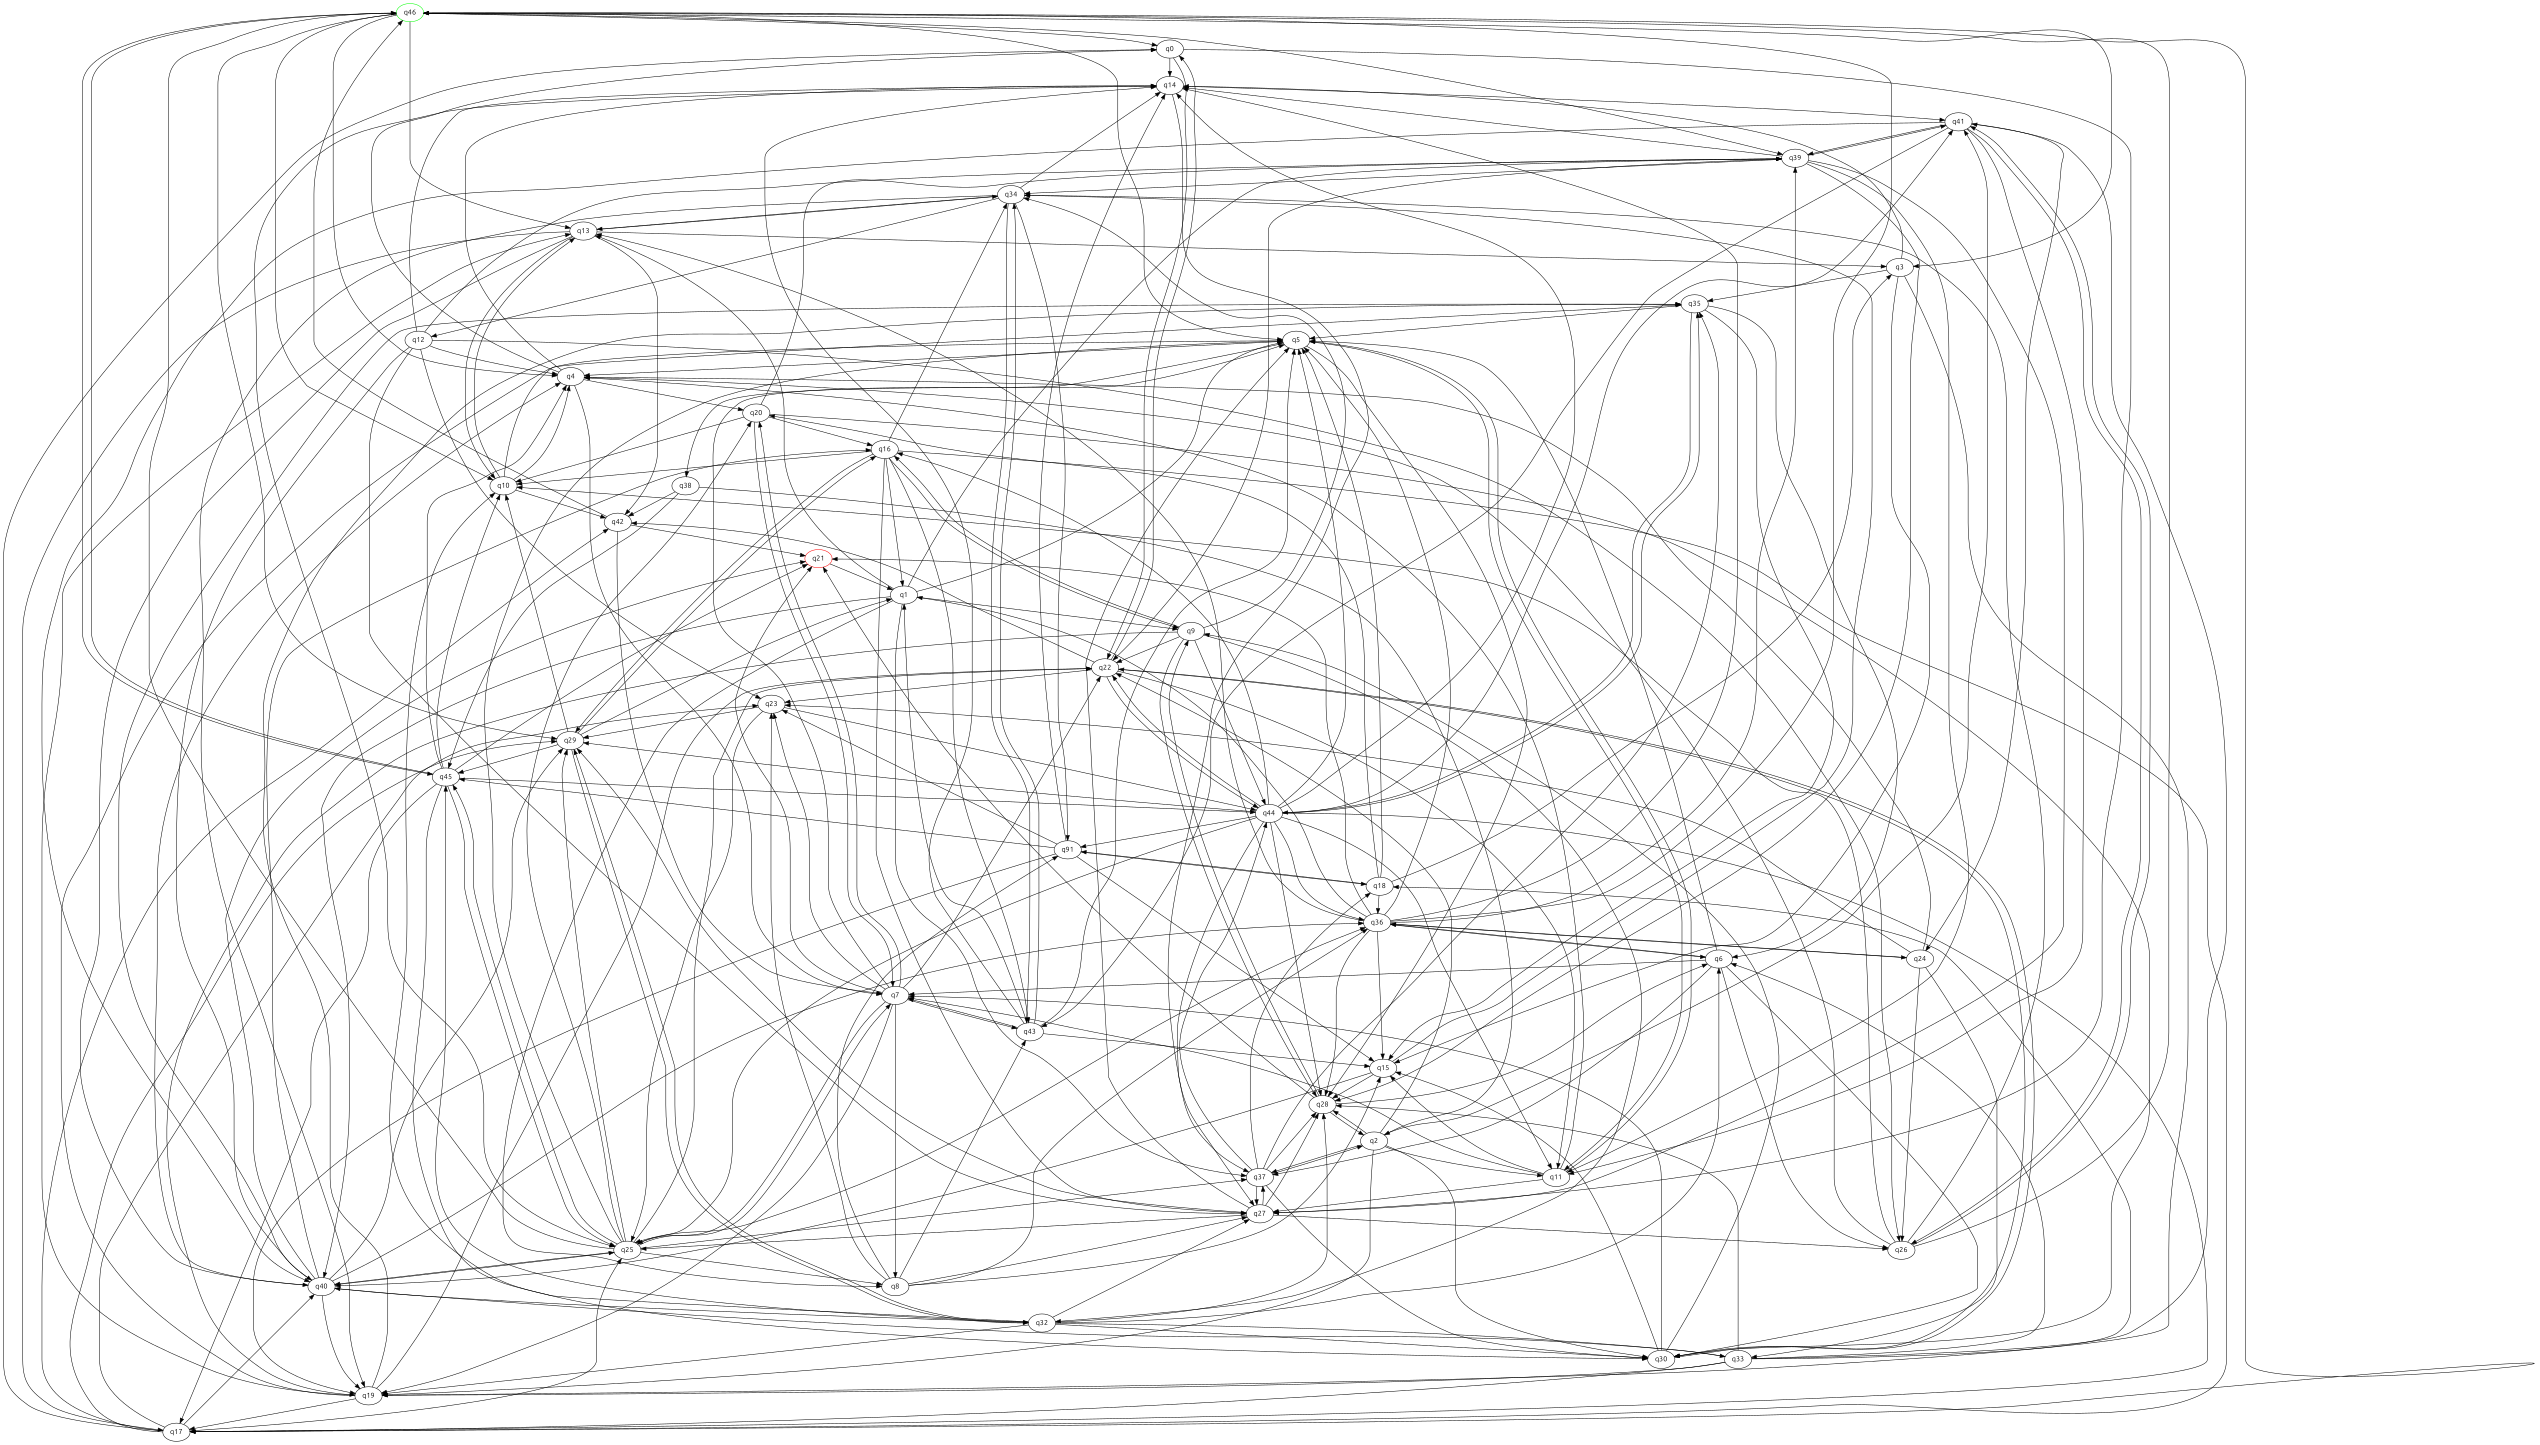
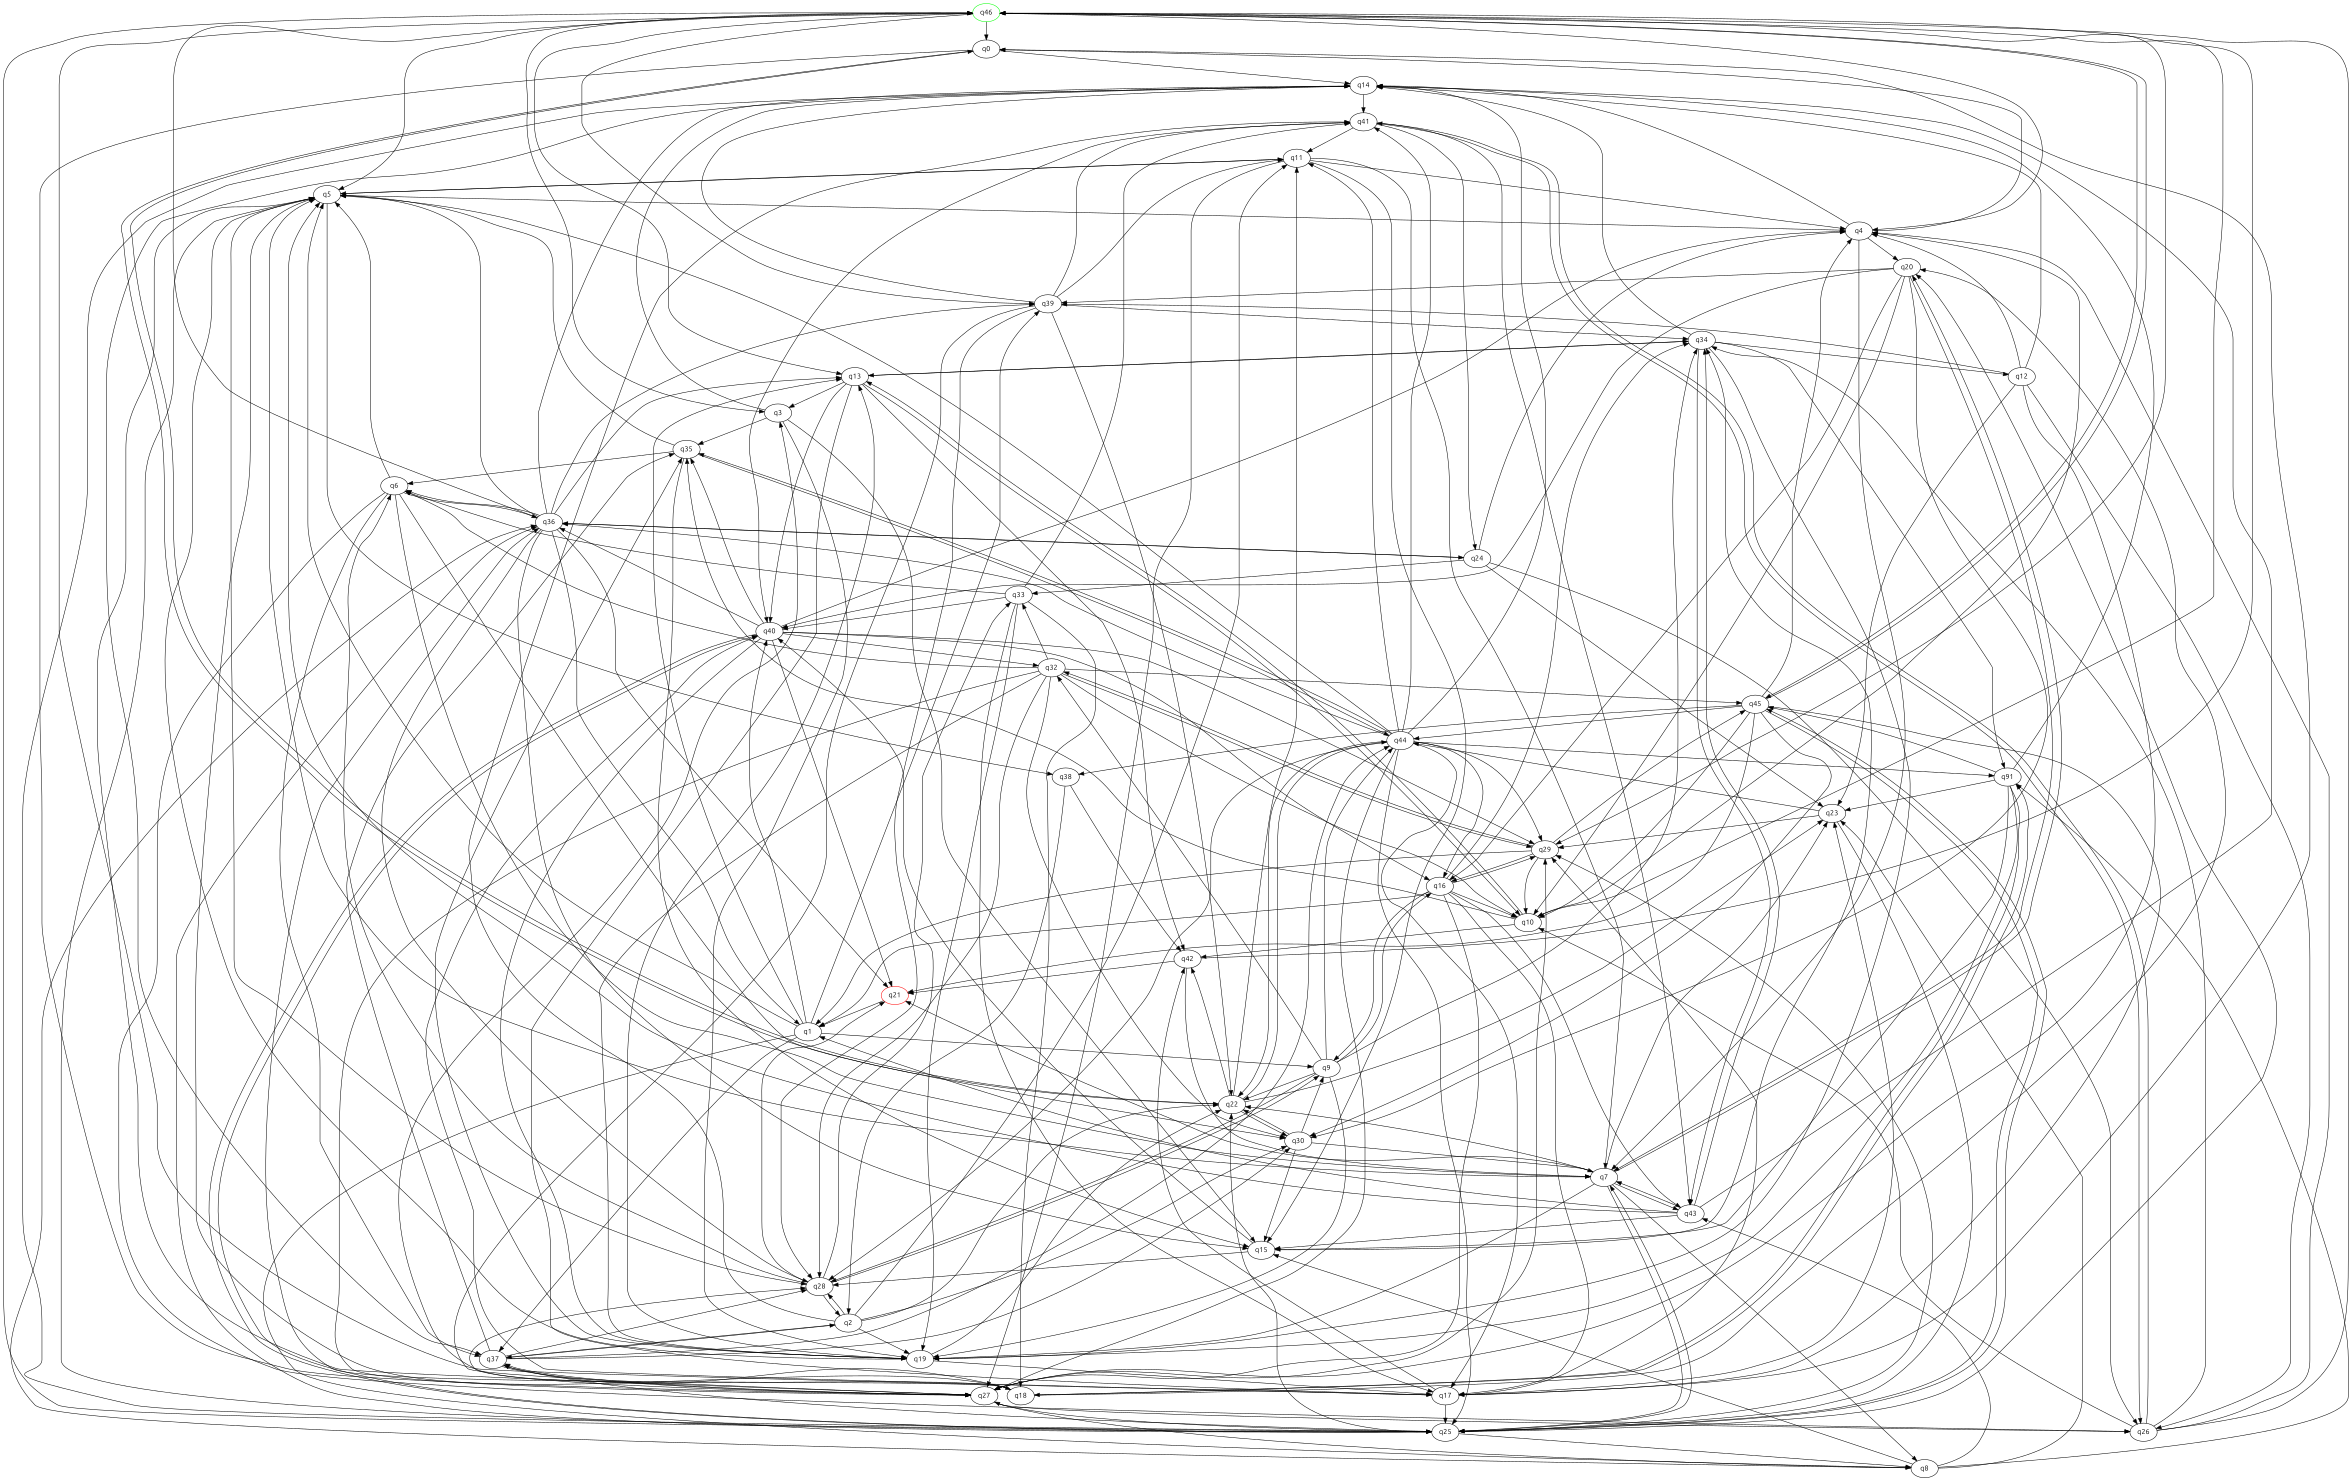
edge "q41" -> "q39": removed
edge "q38" -> "q45": reversed
edge "q12" -> "q40": now "q20" -> "q40"
edge "q33" -> "q28": reversed
